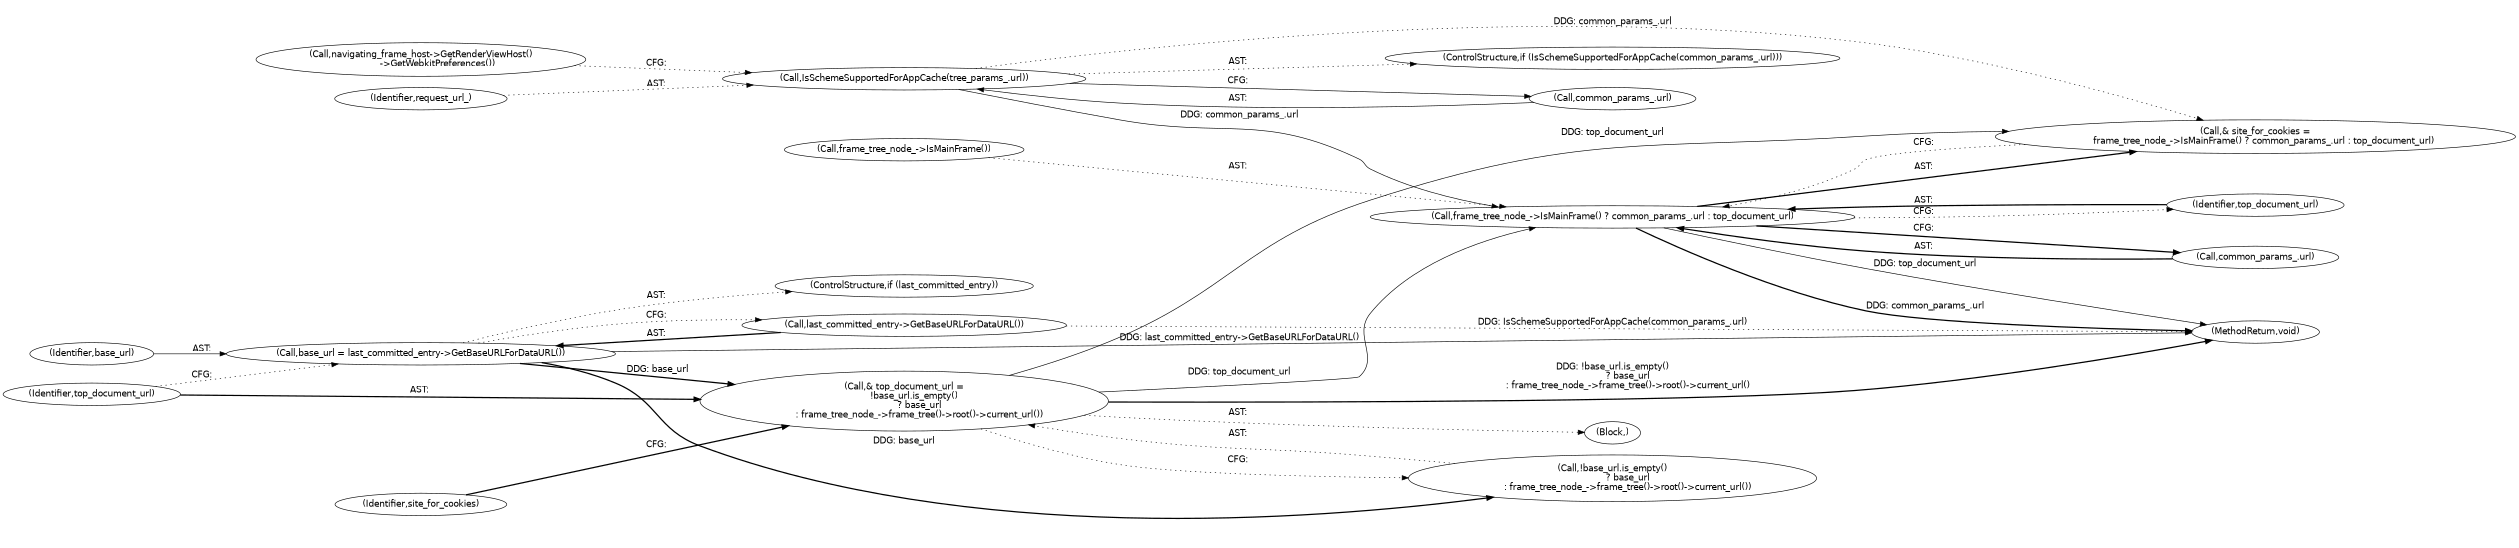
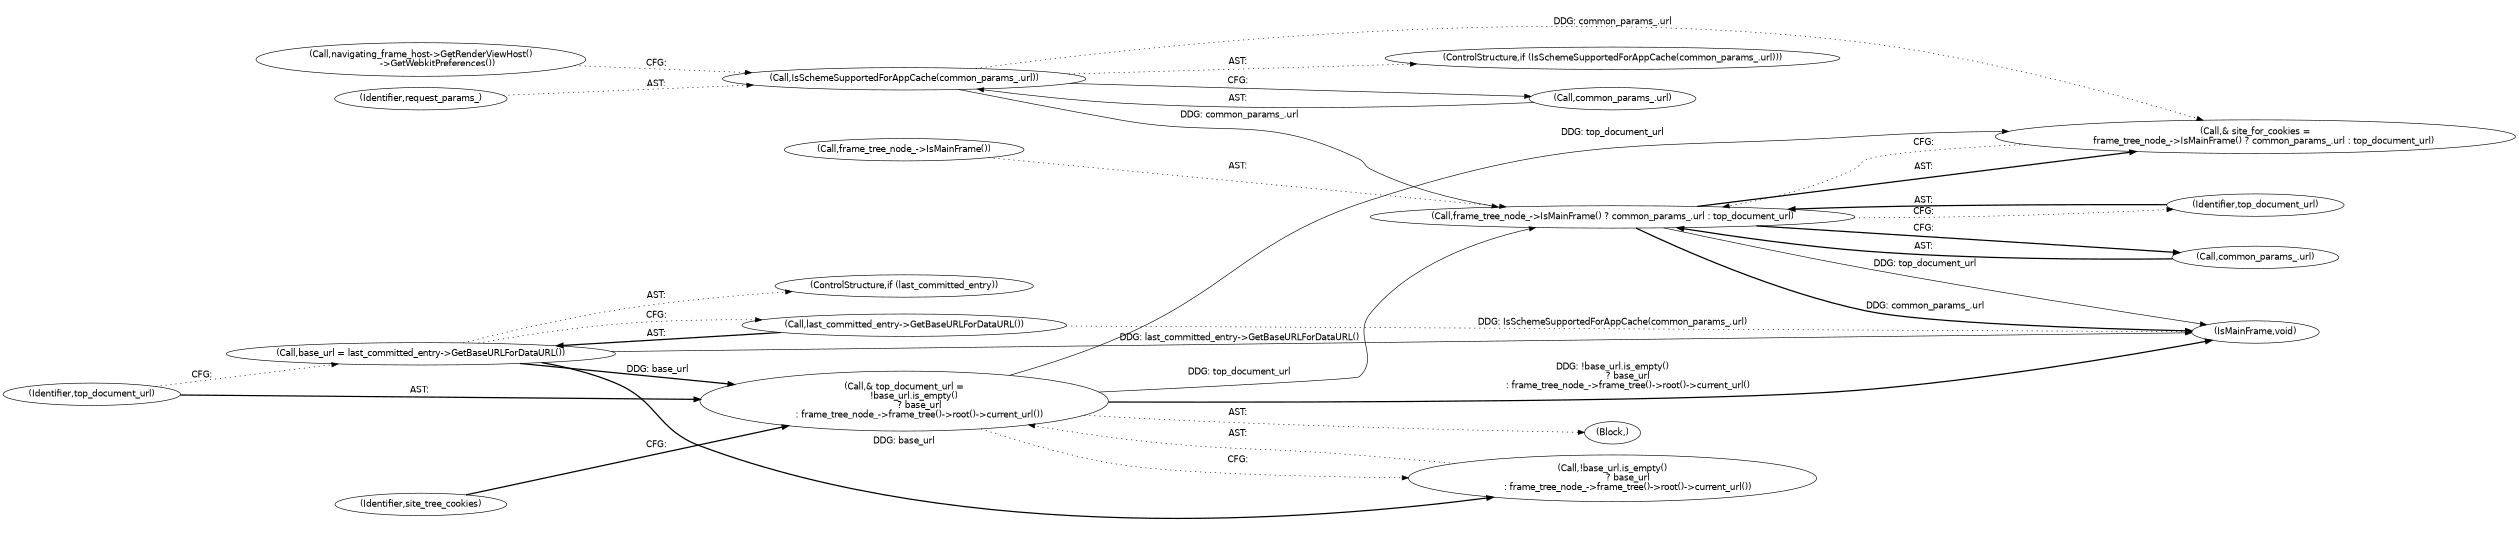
node "(Call,IsSchemeSupportedForAppCache(tree_params_.url))": label "(Call,IsSchemeSupportedForAppCache(tree_params_.url))" -> "(Call,IsSchemeSupportedForAppCache(common_params_.url))"
node "(Identifier,request_url_)": label "(Identifier,request_url_)" -> "(Identifier,request_params_)"
node "(MethodReturn,void)": label "(MethodReturn,void)" -> "(IsMainFrame,void)"
node "(Identifier,base_url)": removed
node "(Identifier,site_for_cookies)": label "(Identifier,site_for_cookies)" -> "(Identifier,site_tree_cookies)"
